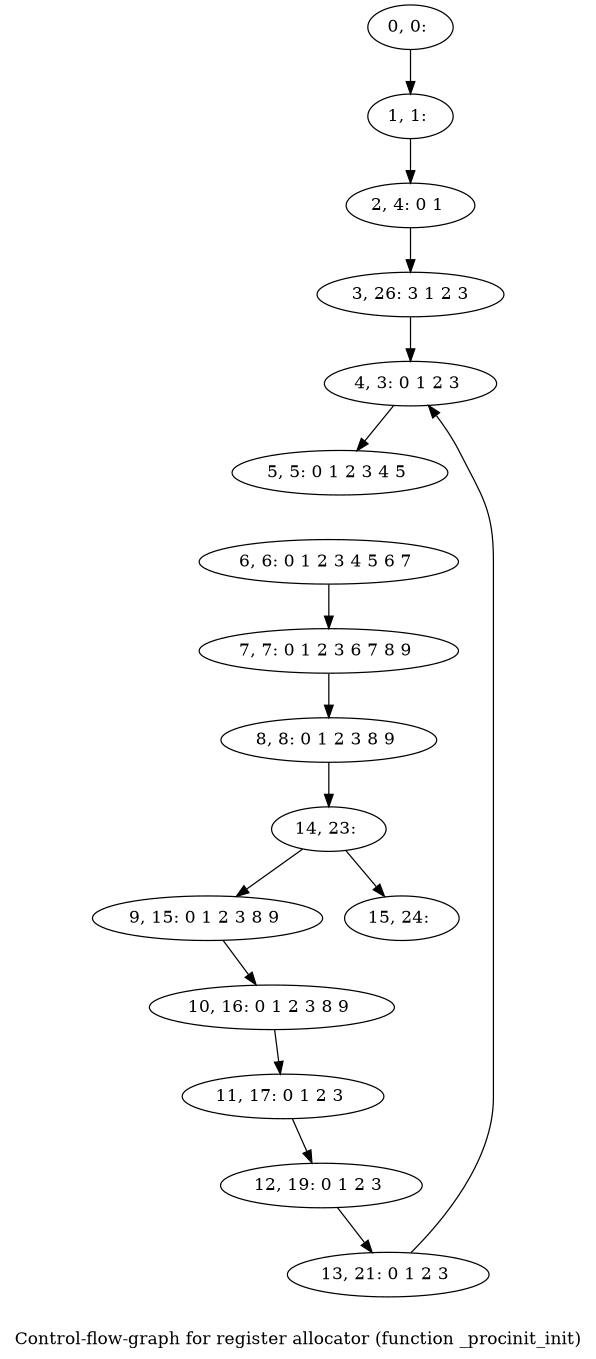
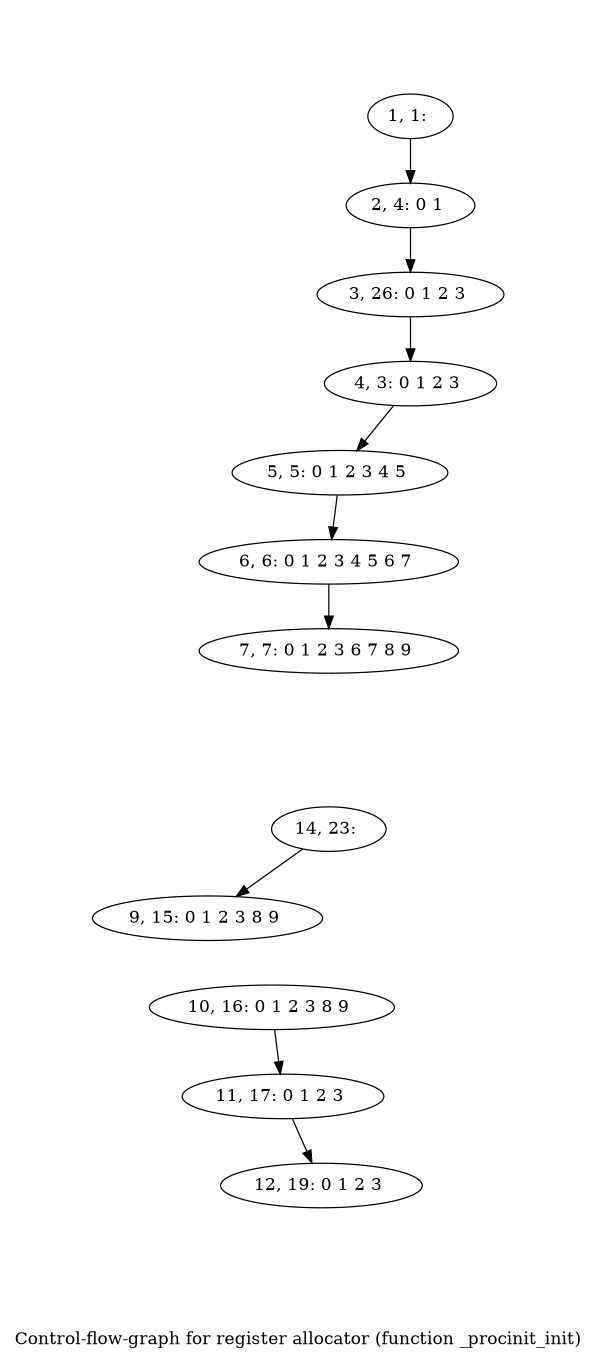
node "0, 0:": removed
node "3, 26: 3 1 2 3": label "3, 26: 3 1 2 3" -> "3, 26: 0 1 2 3"
edge "5, 5: 0 1 2 3 4 5" -> "6, 6: 0 1 2 3 4 5 6 7": added
node "8, 8: 0 1 2 3 8 9": removed
node "15, 24:": removed
edge "9, 15: 0 1 2 3 8 9" -> "10, 16: 0 1 2 3 8 9": removed
node "13, 21: 0 1 2 3": removed
